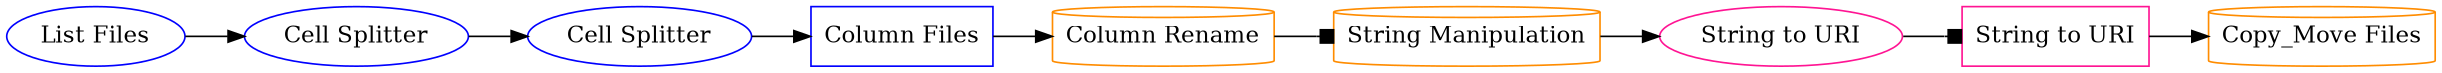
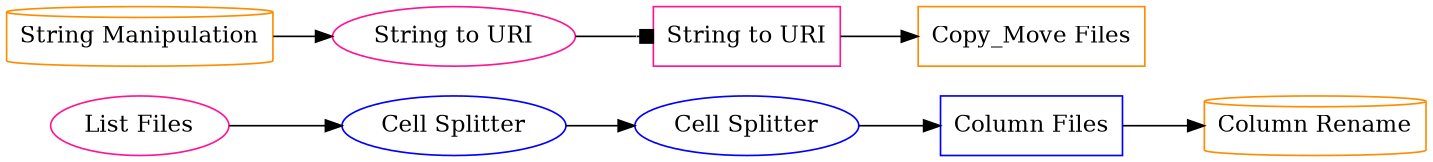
node "List Files": color blue -> deeppink
edge "Column Rename" -> "String Manipulation": removed
node "Copy_Move Files": shape cylinder -> box
